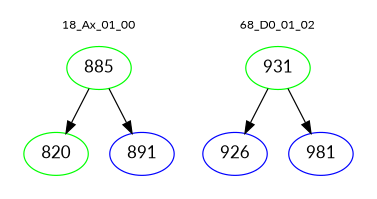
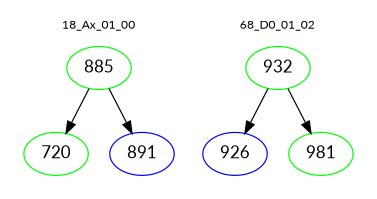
node "931": label "931" -> "932"
node "820": label "820" -> "720"
node "981": color blue -> green
